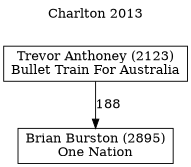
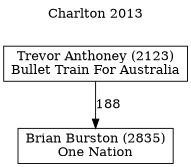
node "Brian Burston (2895) One Nation": label "Brian Burston (2895) One Nation" -> "Brian Burston (2835) One Nation"
